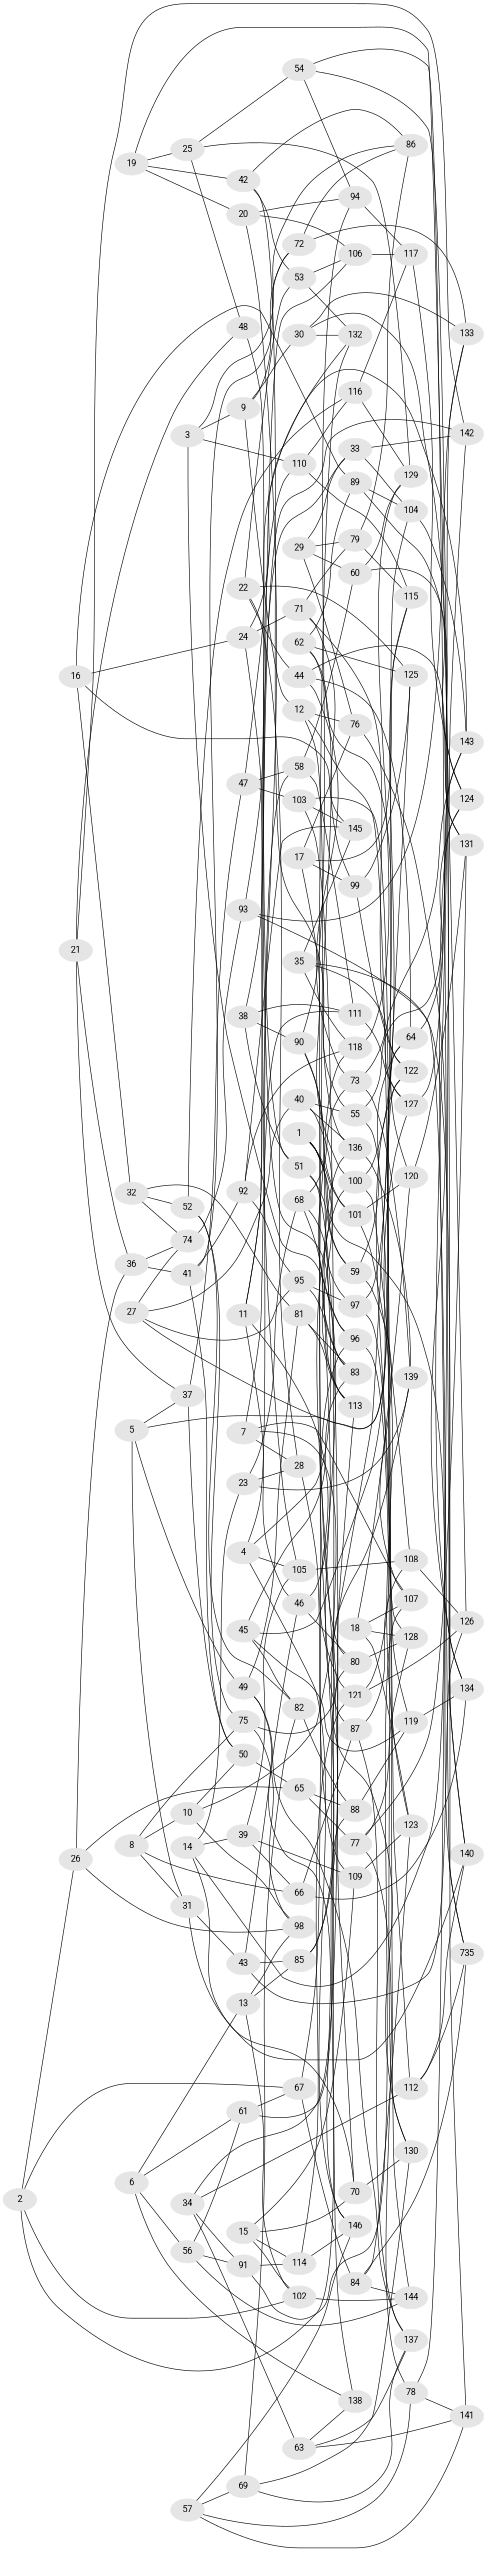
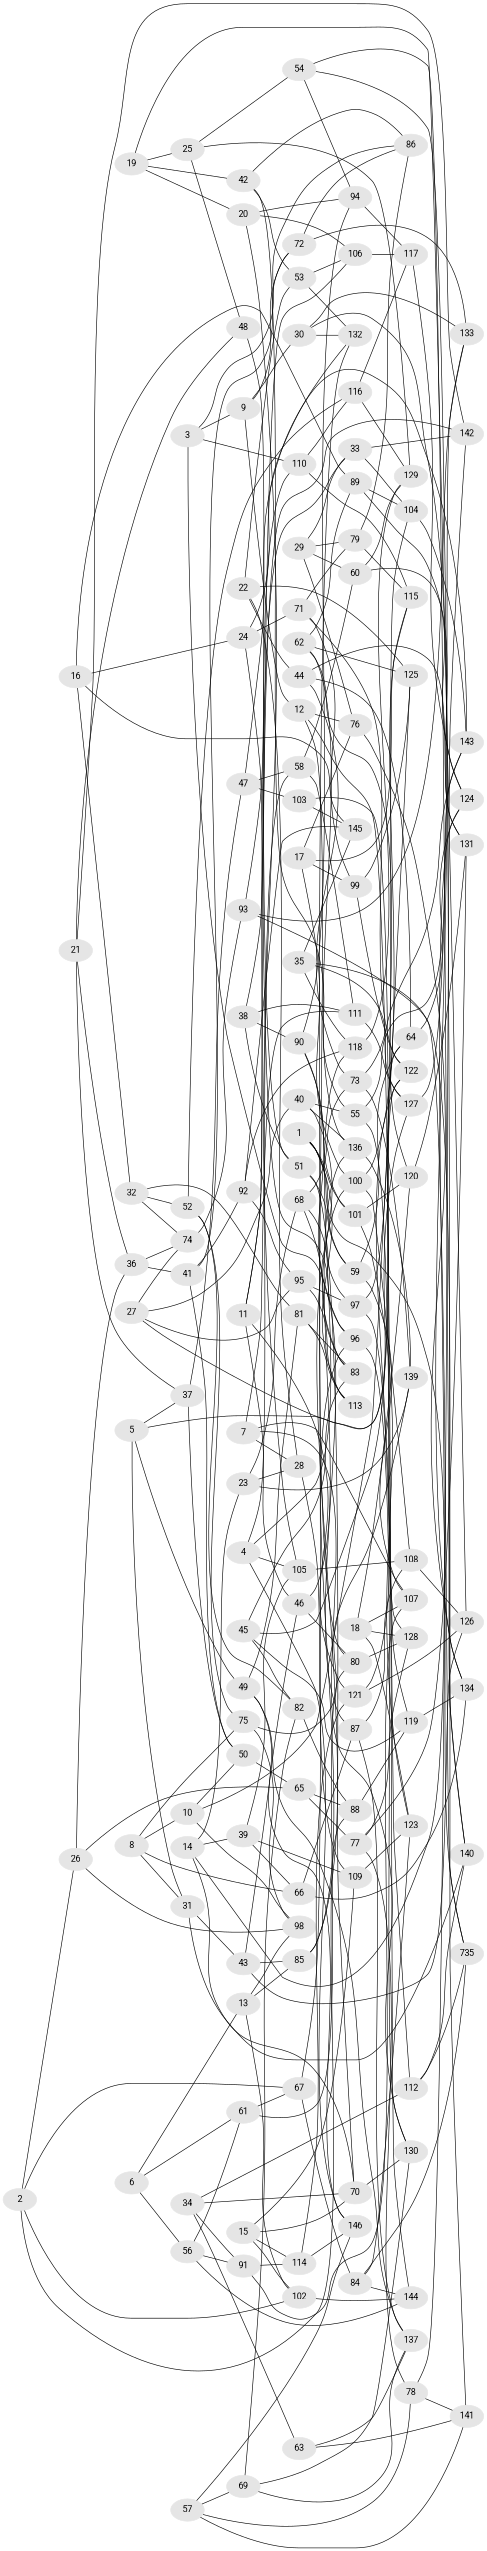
edge "113" -- "34": now "70" -- "34"
node "138": removed
